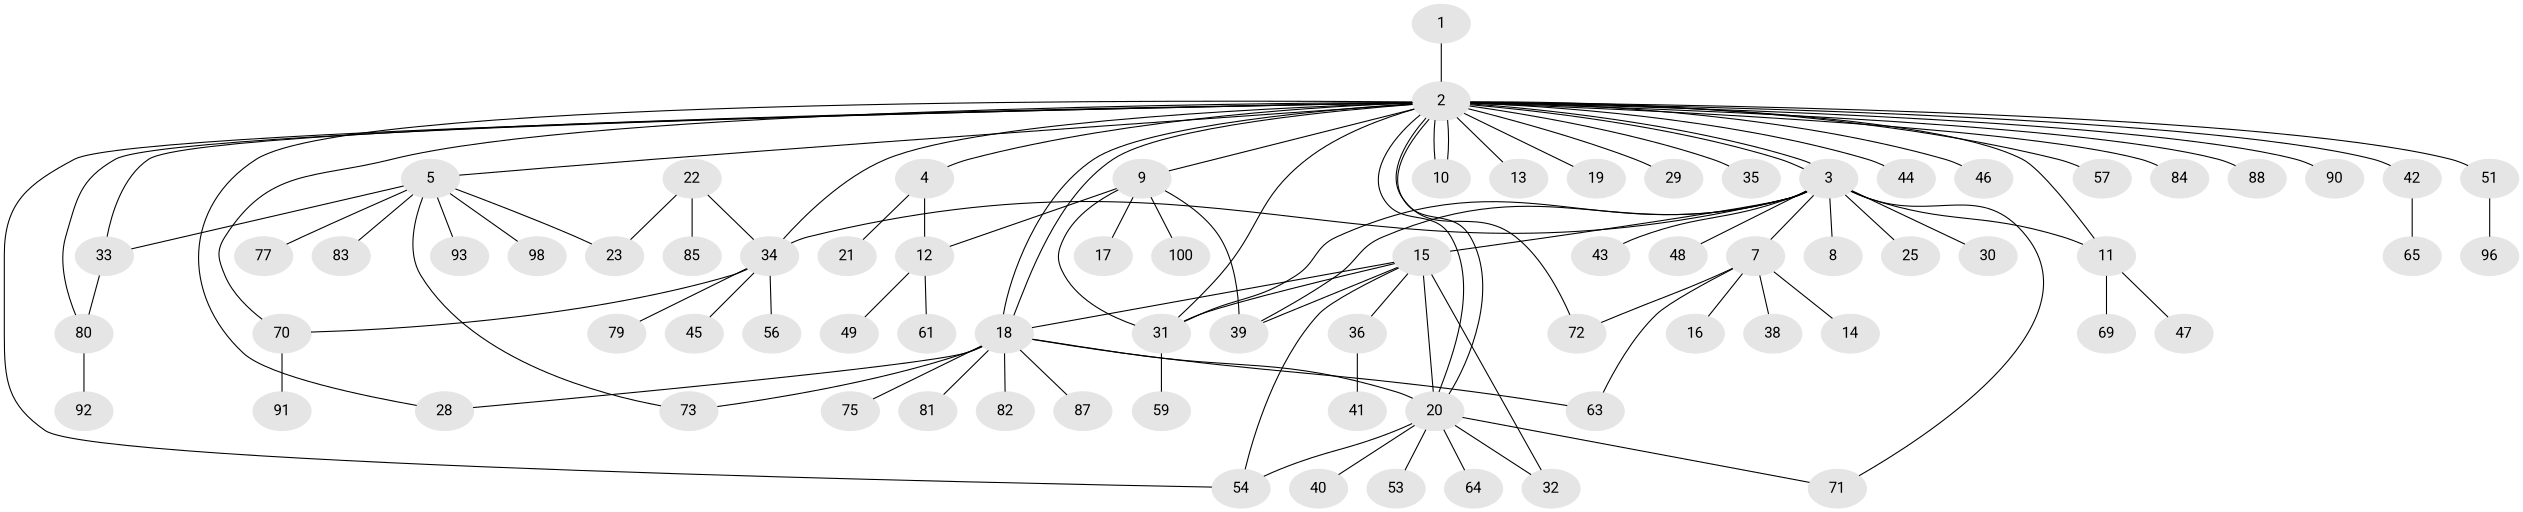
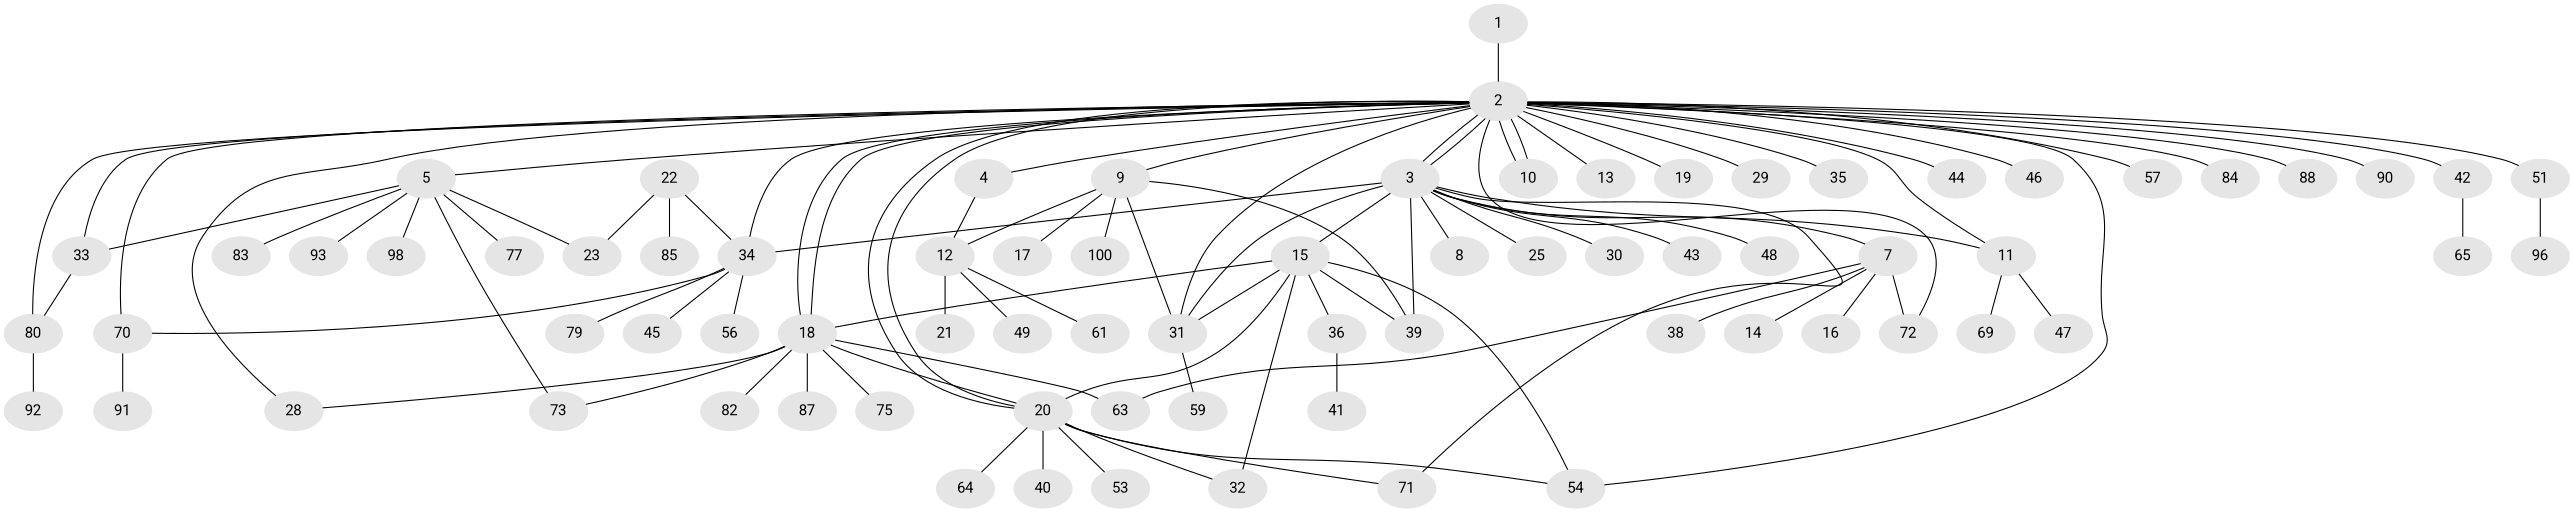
edge "4" -- "21": now "12" -- "21"
node "81": removed
